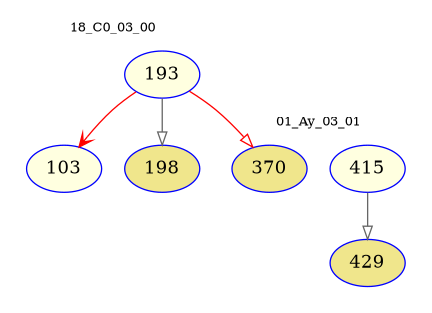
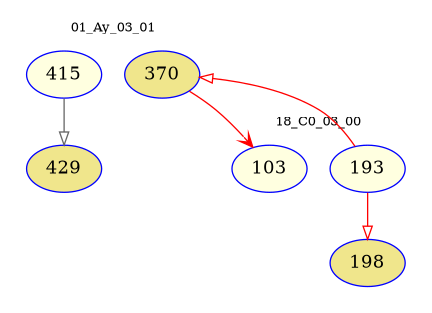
edge "193" -> "103": now "370" -> "103"
edge "193" -> "198": color gray40 -> red
